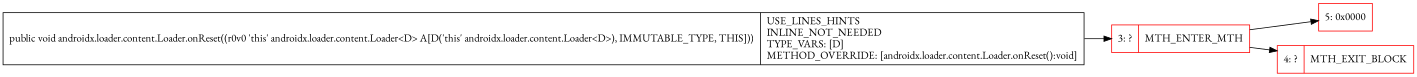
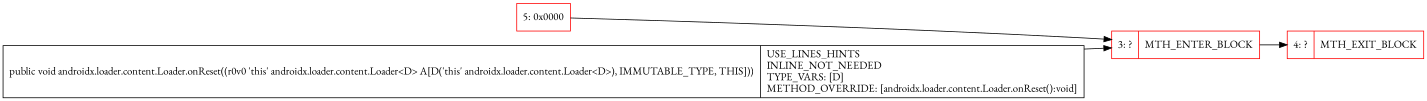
edge "3: ?" -> "5: 0x0000": reversed
node "3: ?": text "MTH_ENTER_MTH" -> "MTH_ENTER_BLOCK"
